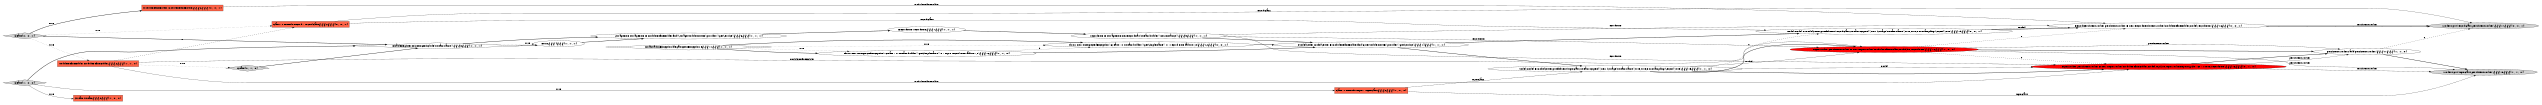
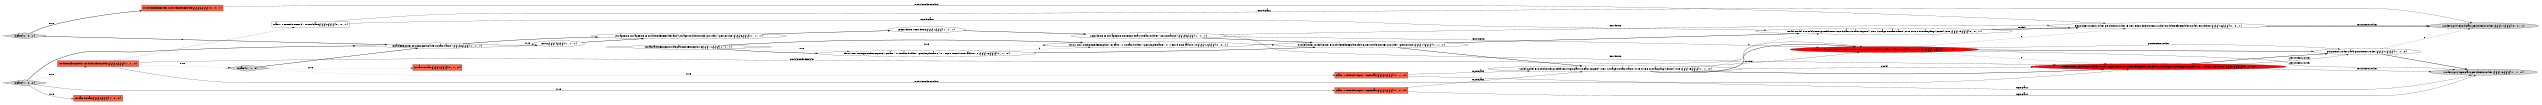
node "Class<? extends Record> recordClass@@@2@@@['0', '0', '1']": fillcolor tomato -> white
edge "create['0', '0', '1']" -> "Class<? extends Record> recordClass@@@2@@@['0', '0', '1']": removed, label "true"
edge "create['0', '0', '1']" -> "ModuleDefineHolder moduleDefineHolder@@@2@@@['1', '1', '0']": now "create['1', '0', '0']" -> "ModuleDefineHolder moduleDefineHolder@@@2@@@['1', '1', '0']"
node "Stream stream@@@2@@@['0', '1', '0']": added
node "Class<? extends TopN> topNClass@@@2@@@['0', '1', '0']": added
